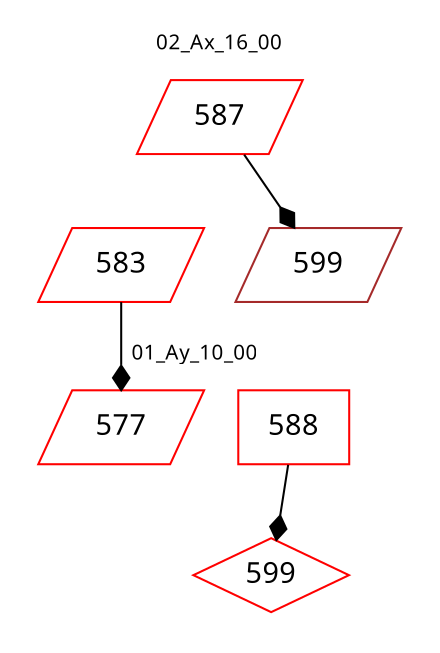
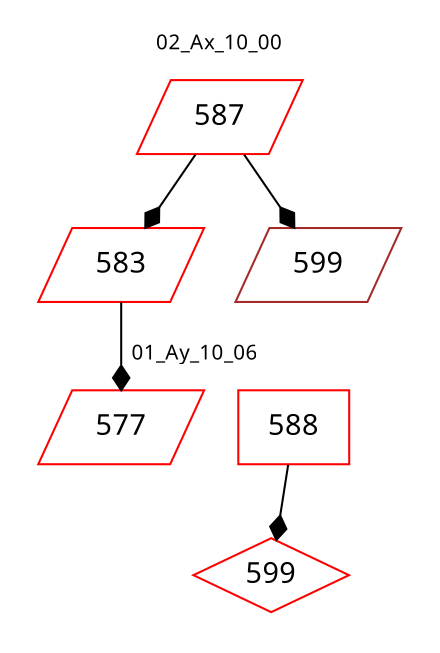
cluster "02_Ax_16_00": label "02_Ax_16_00" -> "02_Ax_10_00"
edge "587" -> "583": added
cluster "01_Ay_10_00": label "01_Ay_10_00" -> "01_Ay_10_06"
